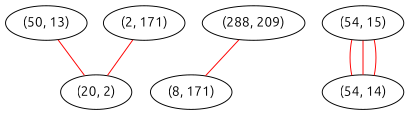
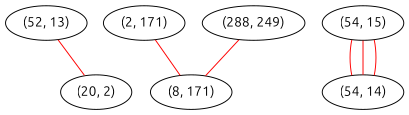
node "(50, 13)": label "(50, 13)" -> "(52, 13)"
node "(288, 209)": label "(288, 209)" -> "(288, 249)"
edge "(2, 171)" -- "(20, 2)": now "(2, 171)" -- "(8, 171)"
